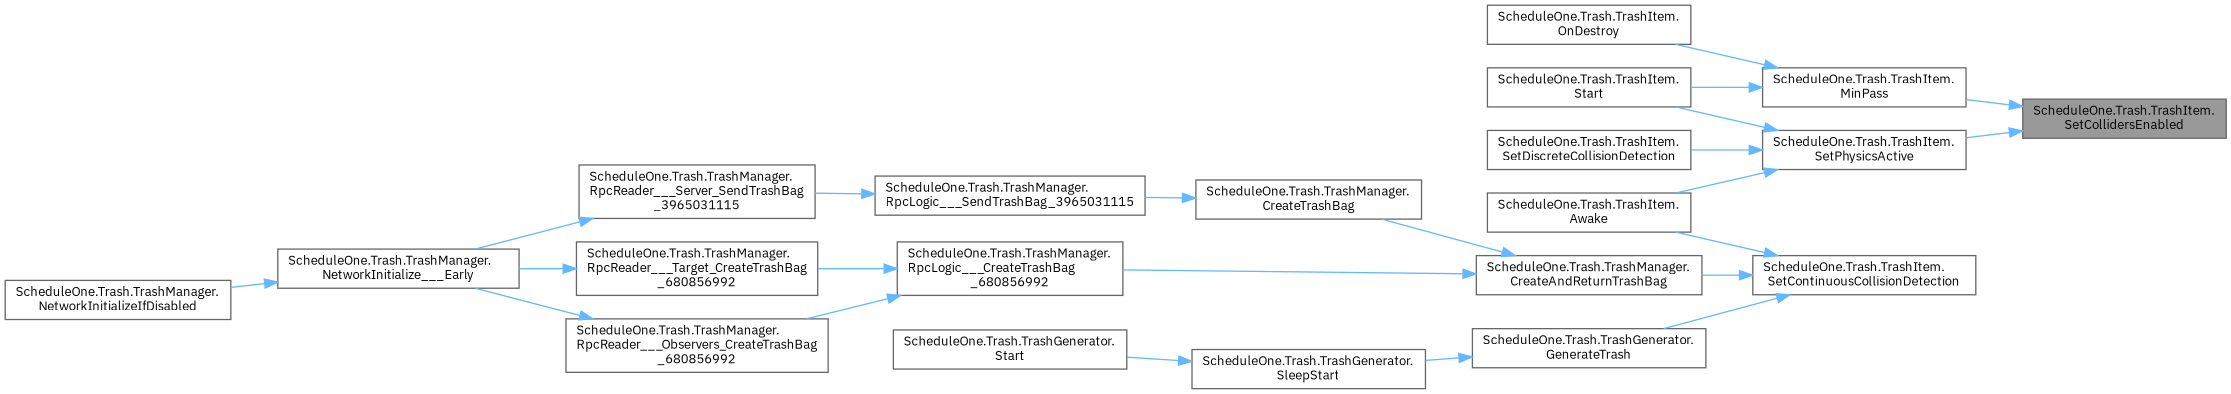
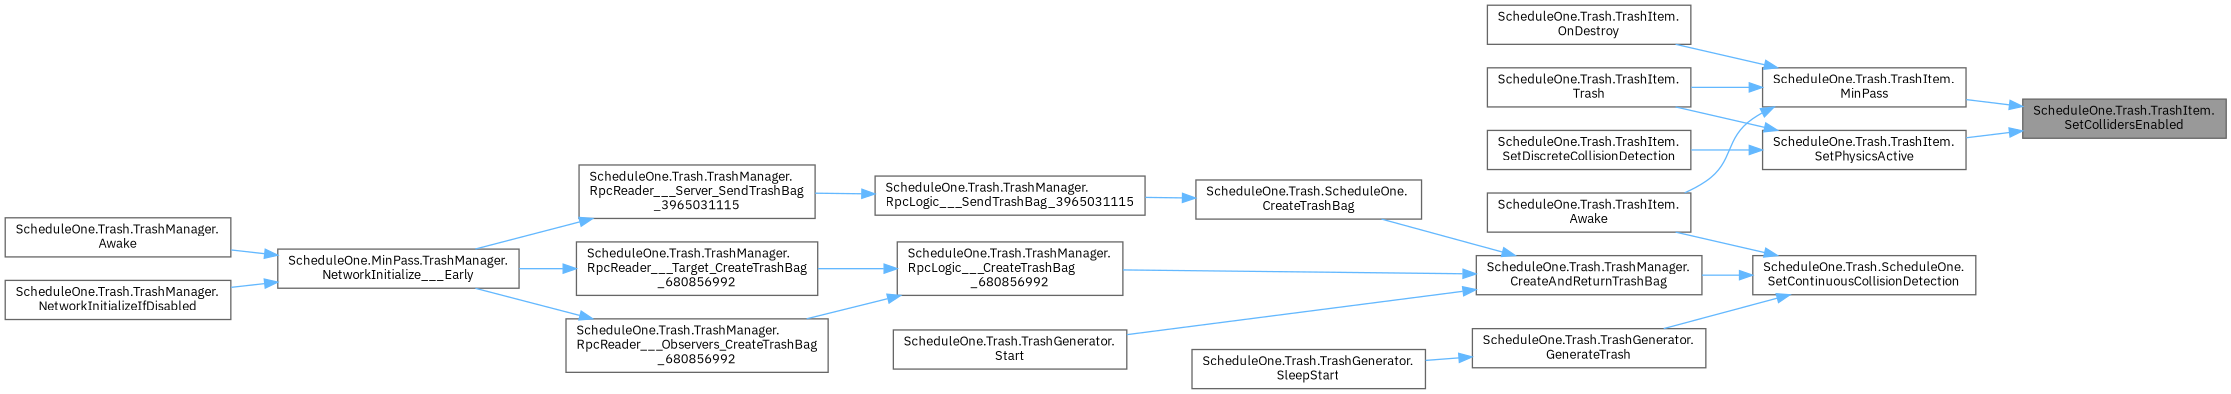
node "ScheduleOne.Trash.TrashItem. Start": label "ScheduleOne.Trash.TrashItem. Start" -> "ScheduleOne.Trash.TrashItem. Trash"
edge "ScheduleOne.Trash.TrashItem. Awake" -> "ScheduleOne.Trash.TrashItem. SetPhysicsActive": now "ScheduleOne.Trash.TrashItem. Awake" -> "ScheduleOne.Trash.TrashItem. MinPass"
node "ScheduleOne.Trash.TrashManager. CreateTrashBag": label "ScheduleOne.Trash.TrashManager. CreateTrashBag" -> "ScheduleOne.Trash.ScheduleOne. CreateTrashBag"
node "ScheduleOne.Trash.TrashManager. Awake": added
node "ScheduleOne.Trash.TrashManager. NetworkInitialize___Early": label "ScheduleOne.Trash.TrashManager. NetworkInitialize___Early" -> "ScheduleOne.MinPass.TrashManager. NetworkInitialize___Early"
node "ScheduleOne.Trash.TrashItem. SetContinuousCollisionDetection": label "ScheduleOne.Trash.TrashItem. SetContinuousCollisionDetection" -> "ScheduleOne.Trash.ScheduleOne. SetContinuousCollisionDetection"
edge "ScheduleOne.Trash.TrashGenerator. Start" -> "ScheduleOne.Trash.TrashGenerator. SleepStart": now "ScheduleOne.Trash.TrashGenerator. Start" -> "ScheduleOne.Trash.TrashManager. CreateAndReturnTrashBag"
